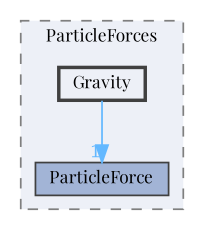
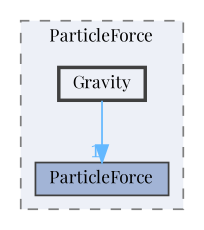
cluster "ParticleForces": label "ParticleForces" -> "ParticleForce"
